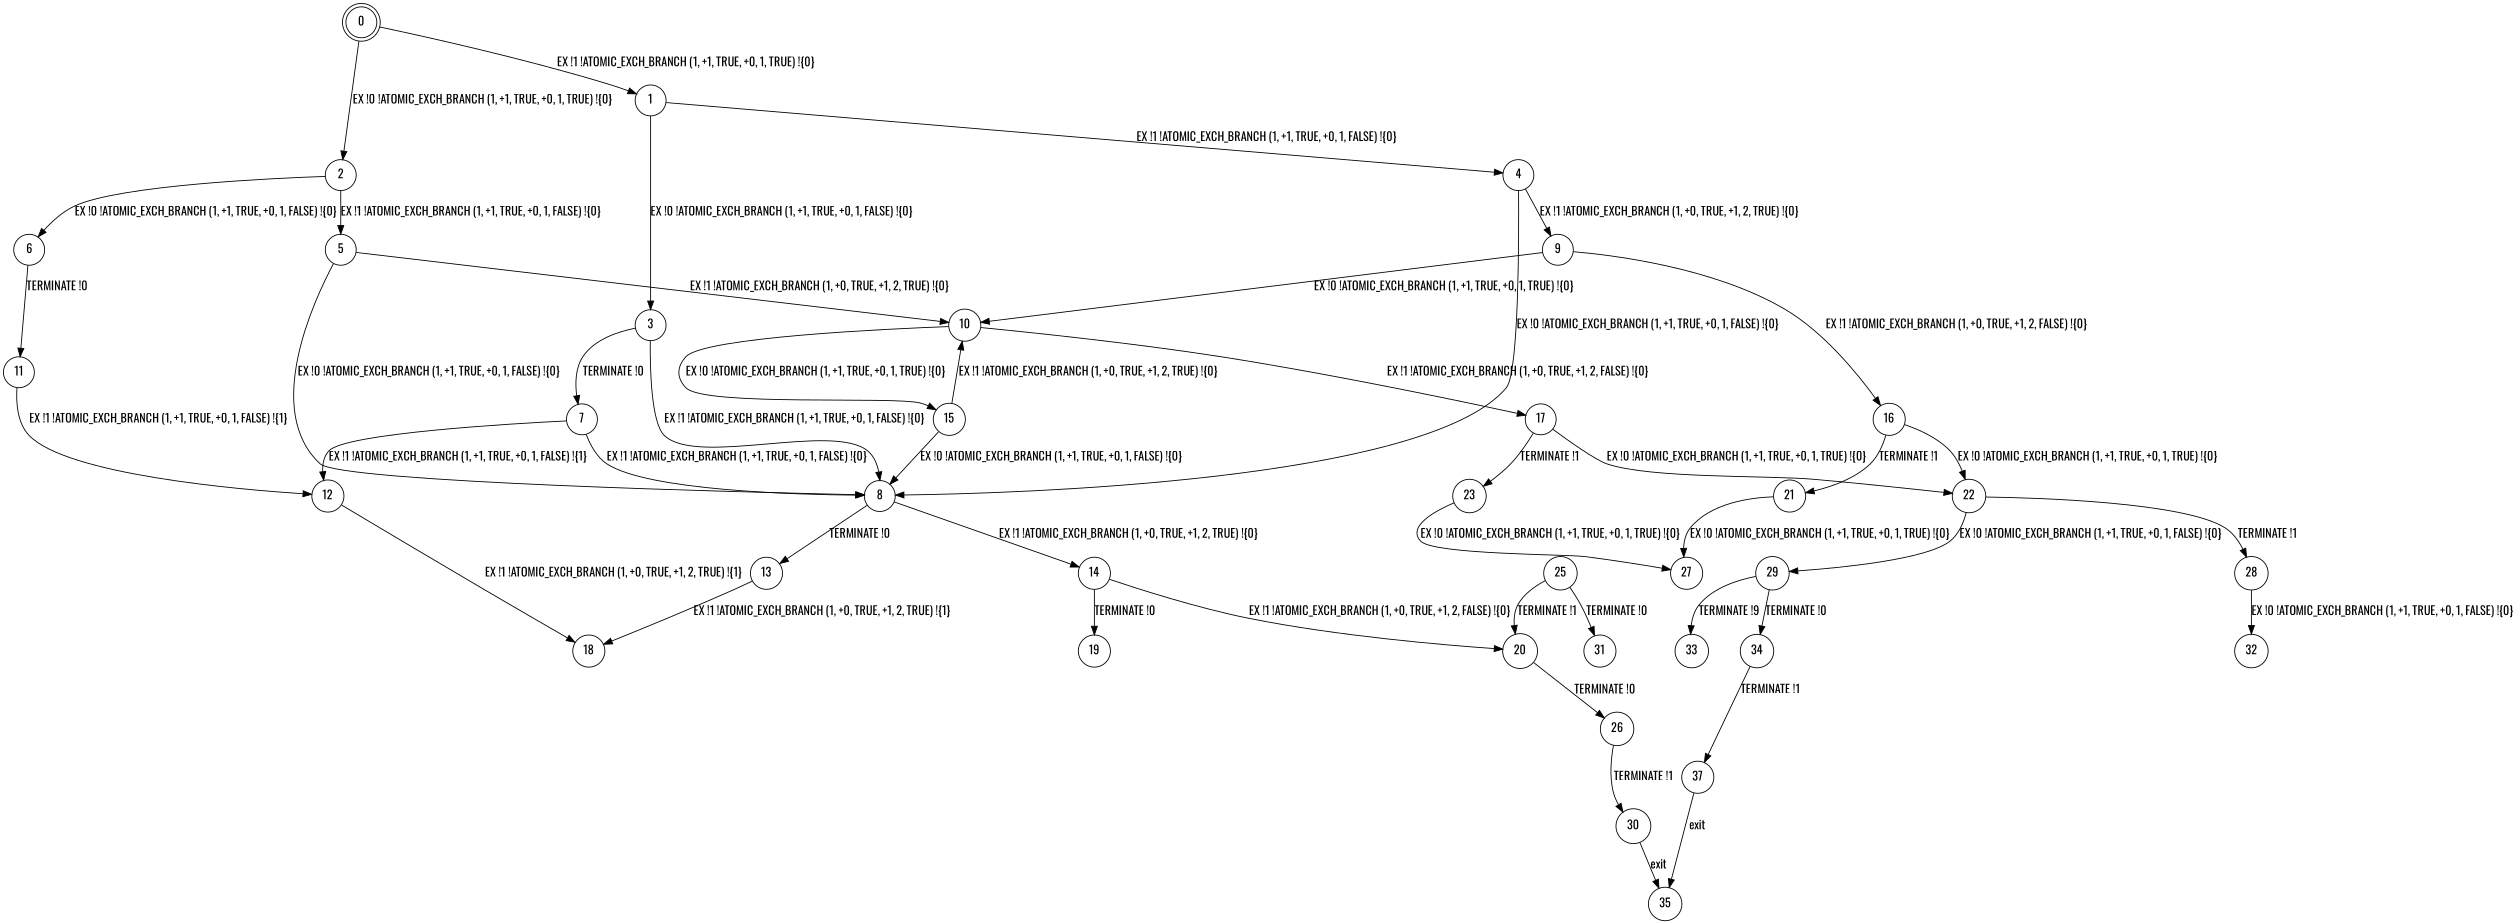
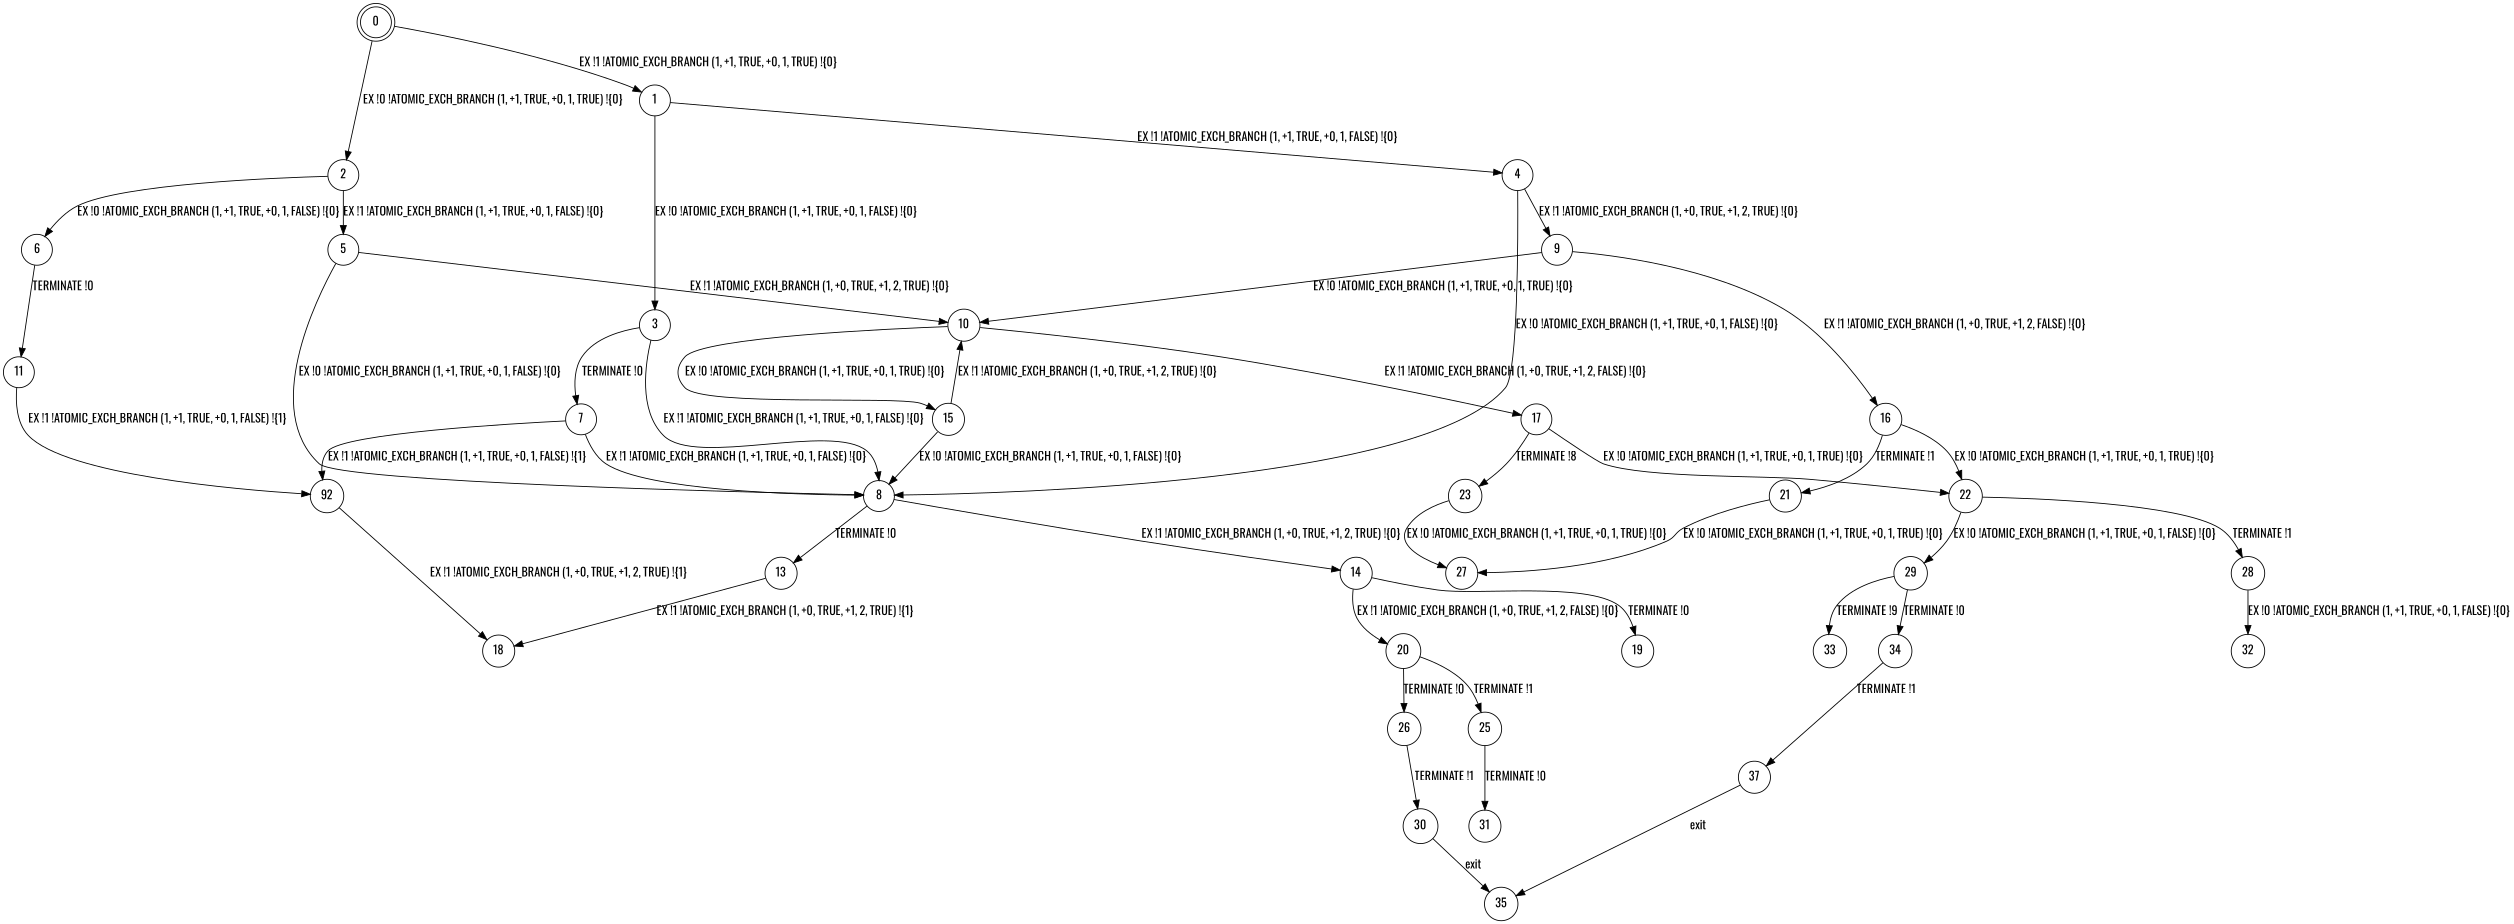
edge "17" -> "23": label "TERMINATE !1" -> "TERMINATE !8"
node "12": label "12" -> "92"
edge "25" -> "20": reversed
